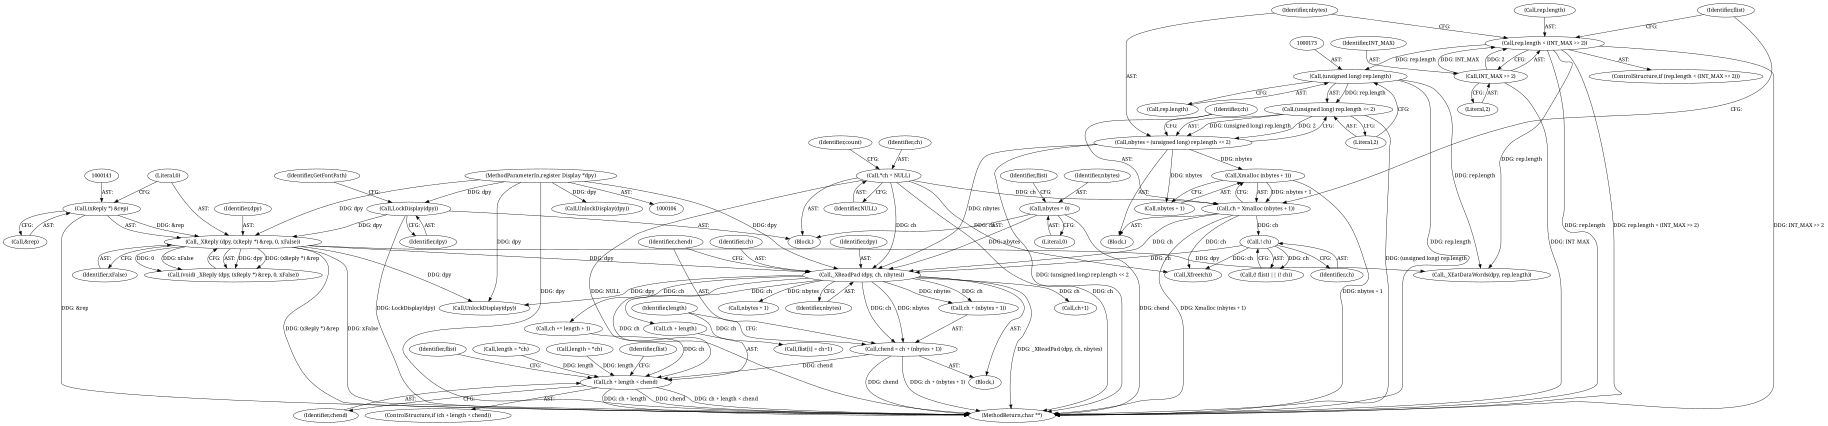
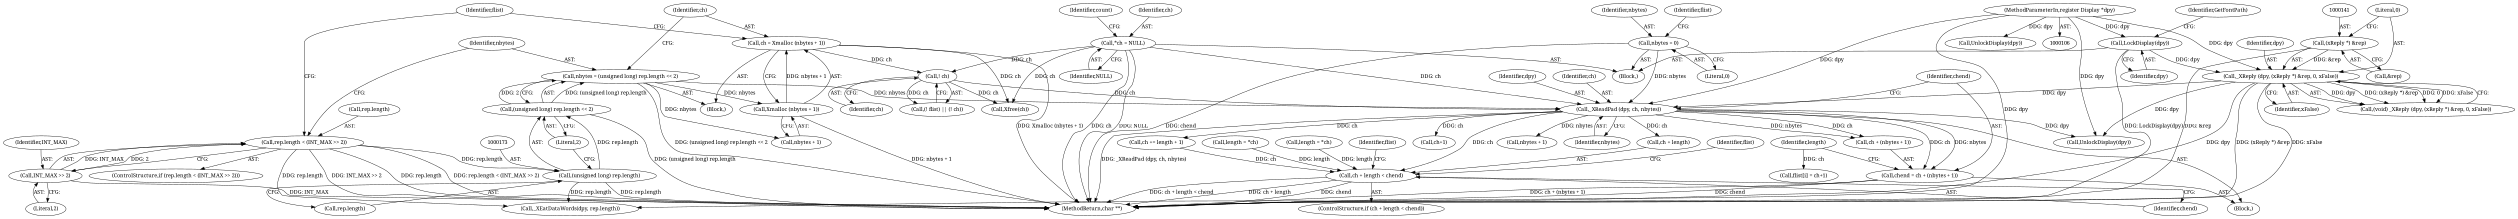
edge "(Call,*ch = NULL)" -> "(Call,ch = Xmalloc (nbytes + 1))": now "(Call,*ch = NULL)" -> "(Call,! ch)"
edge "(Call,ch = Xmalloc (nbytes + 1))" -> "(Call,_XReadPad (dpy, ch, nbytes))": removed, label "DDG: ch"
edge "(Call,chend = ch + (nbytes + 1))" -> "(Call,ch + length < chend)": removed, label "DDG: chend"
